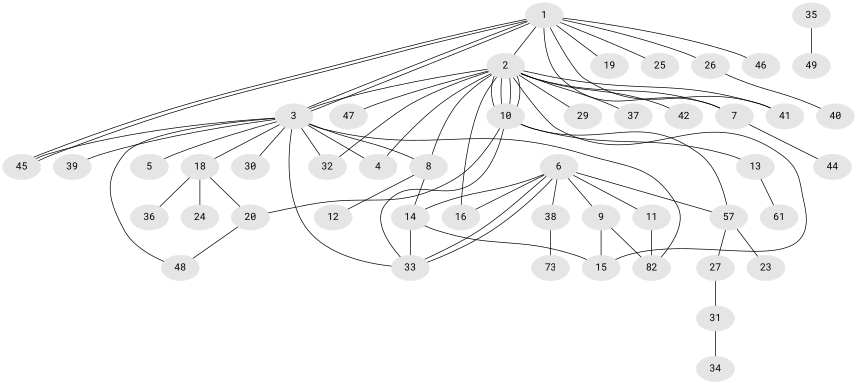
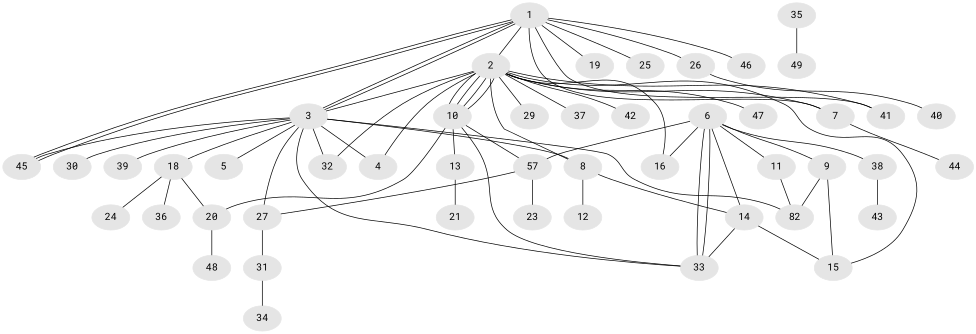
edge "3" -- "48": now "3" -- "27"
node "61": label "61" -> "21"
node "73": label "73" -> "43"
